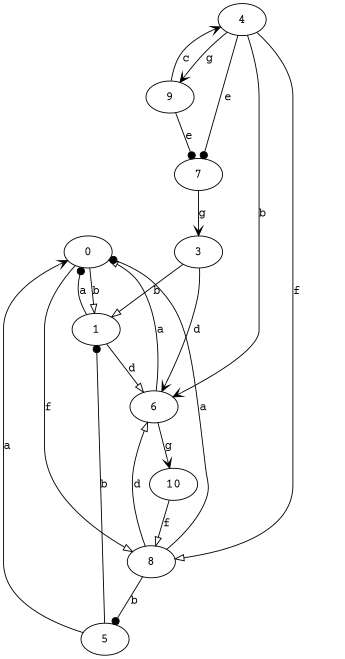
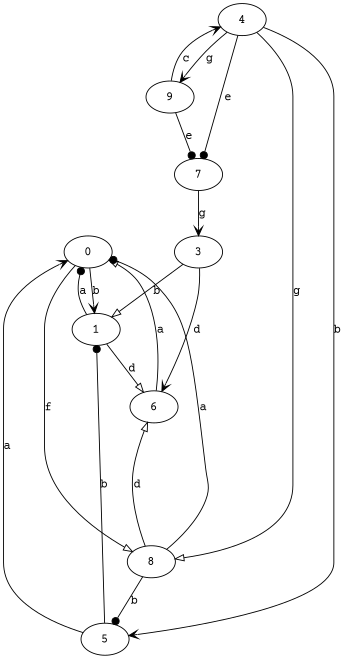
edge "4" -> "6": now "4" -> "5"
edge "0" -> "1": arrowhead onormal -> vee
edge "4" -> "8": label "f" -> "g"
node "10": removed
